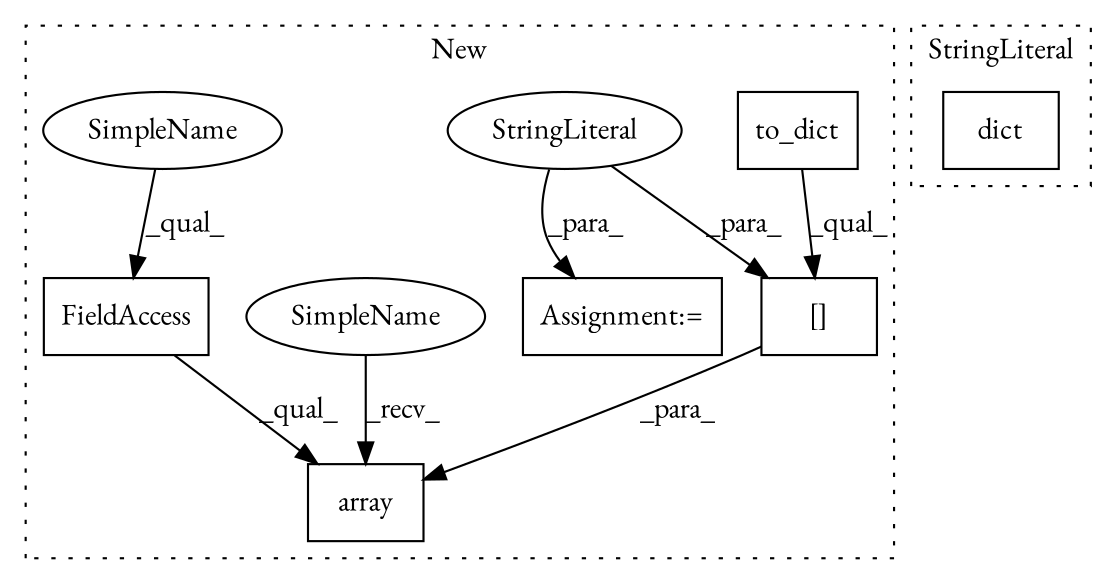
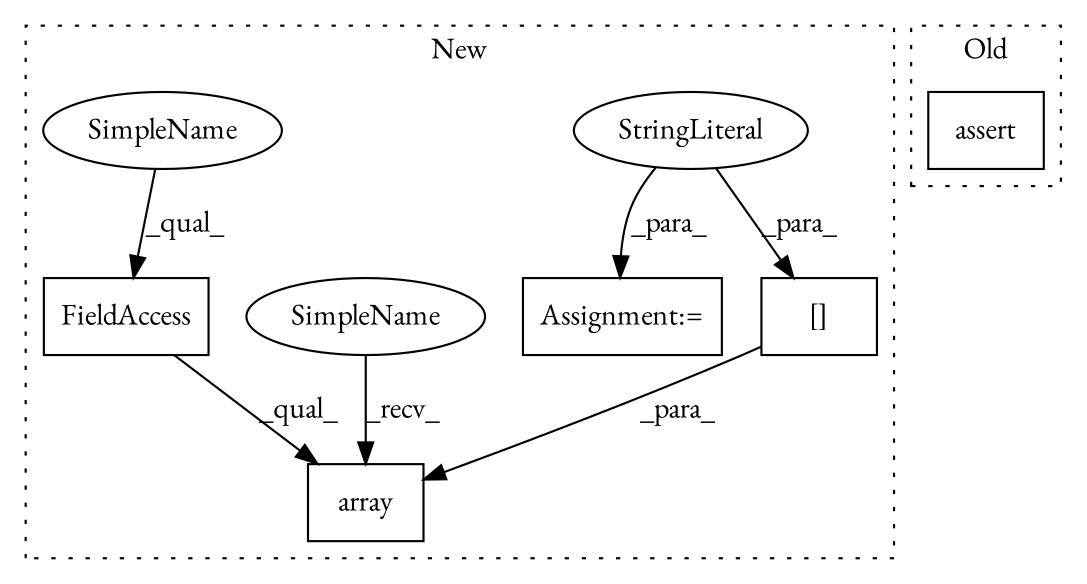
cluster "StringLiteral": label "StringLiteral" -> "Old"
node "to_dict": removed
node "dict": label "dict" -> "assert"
